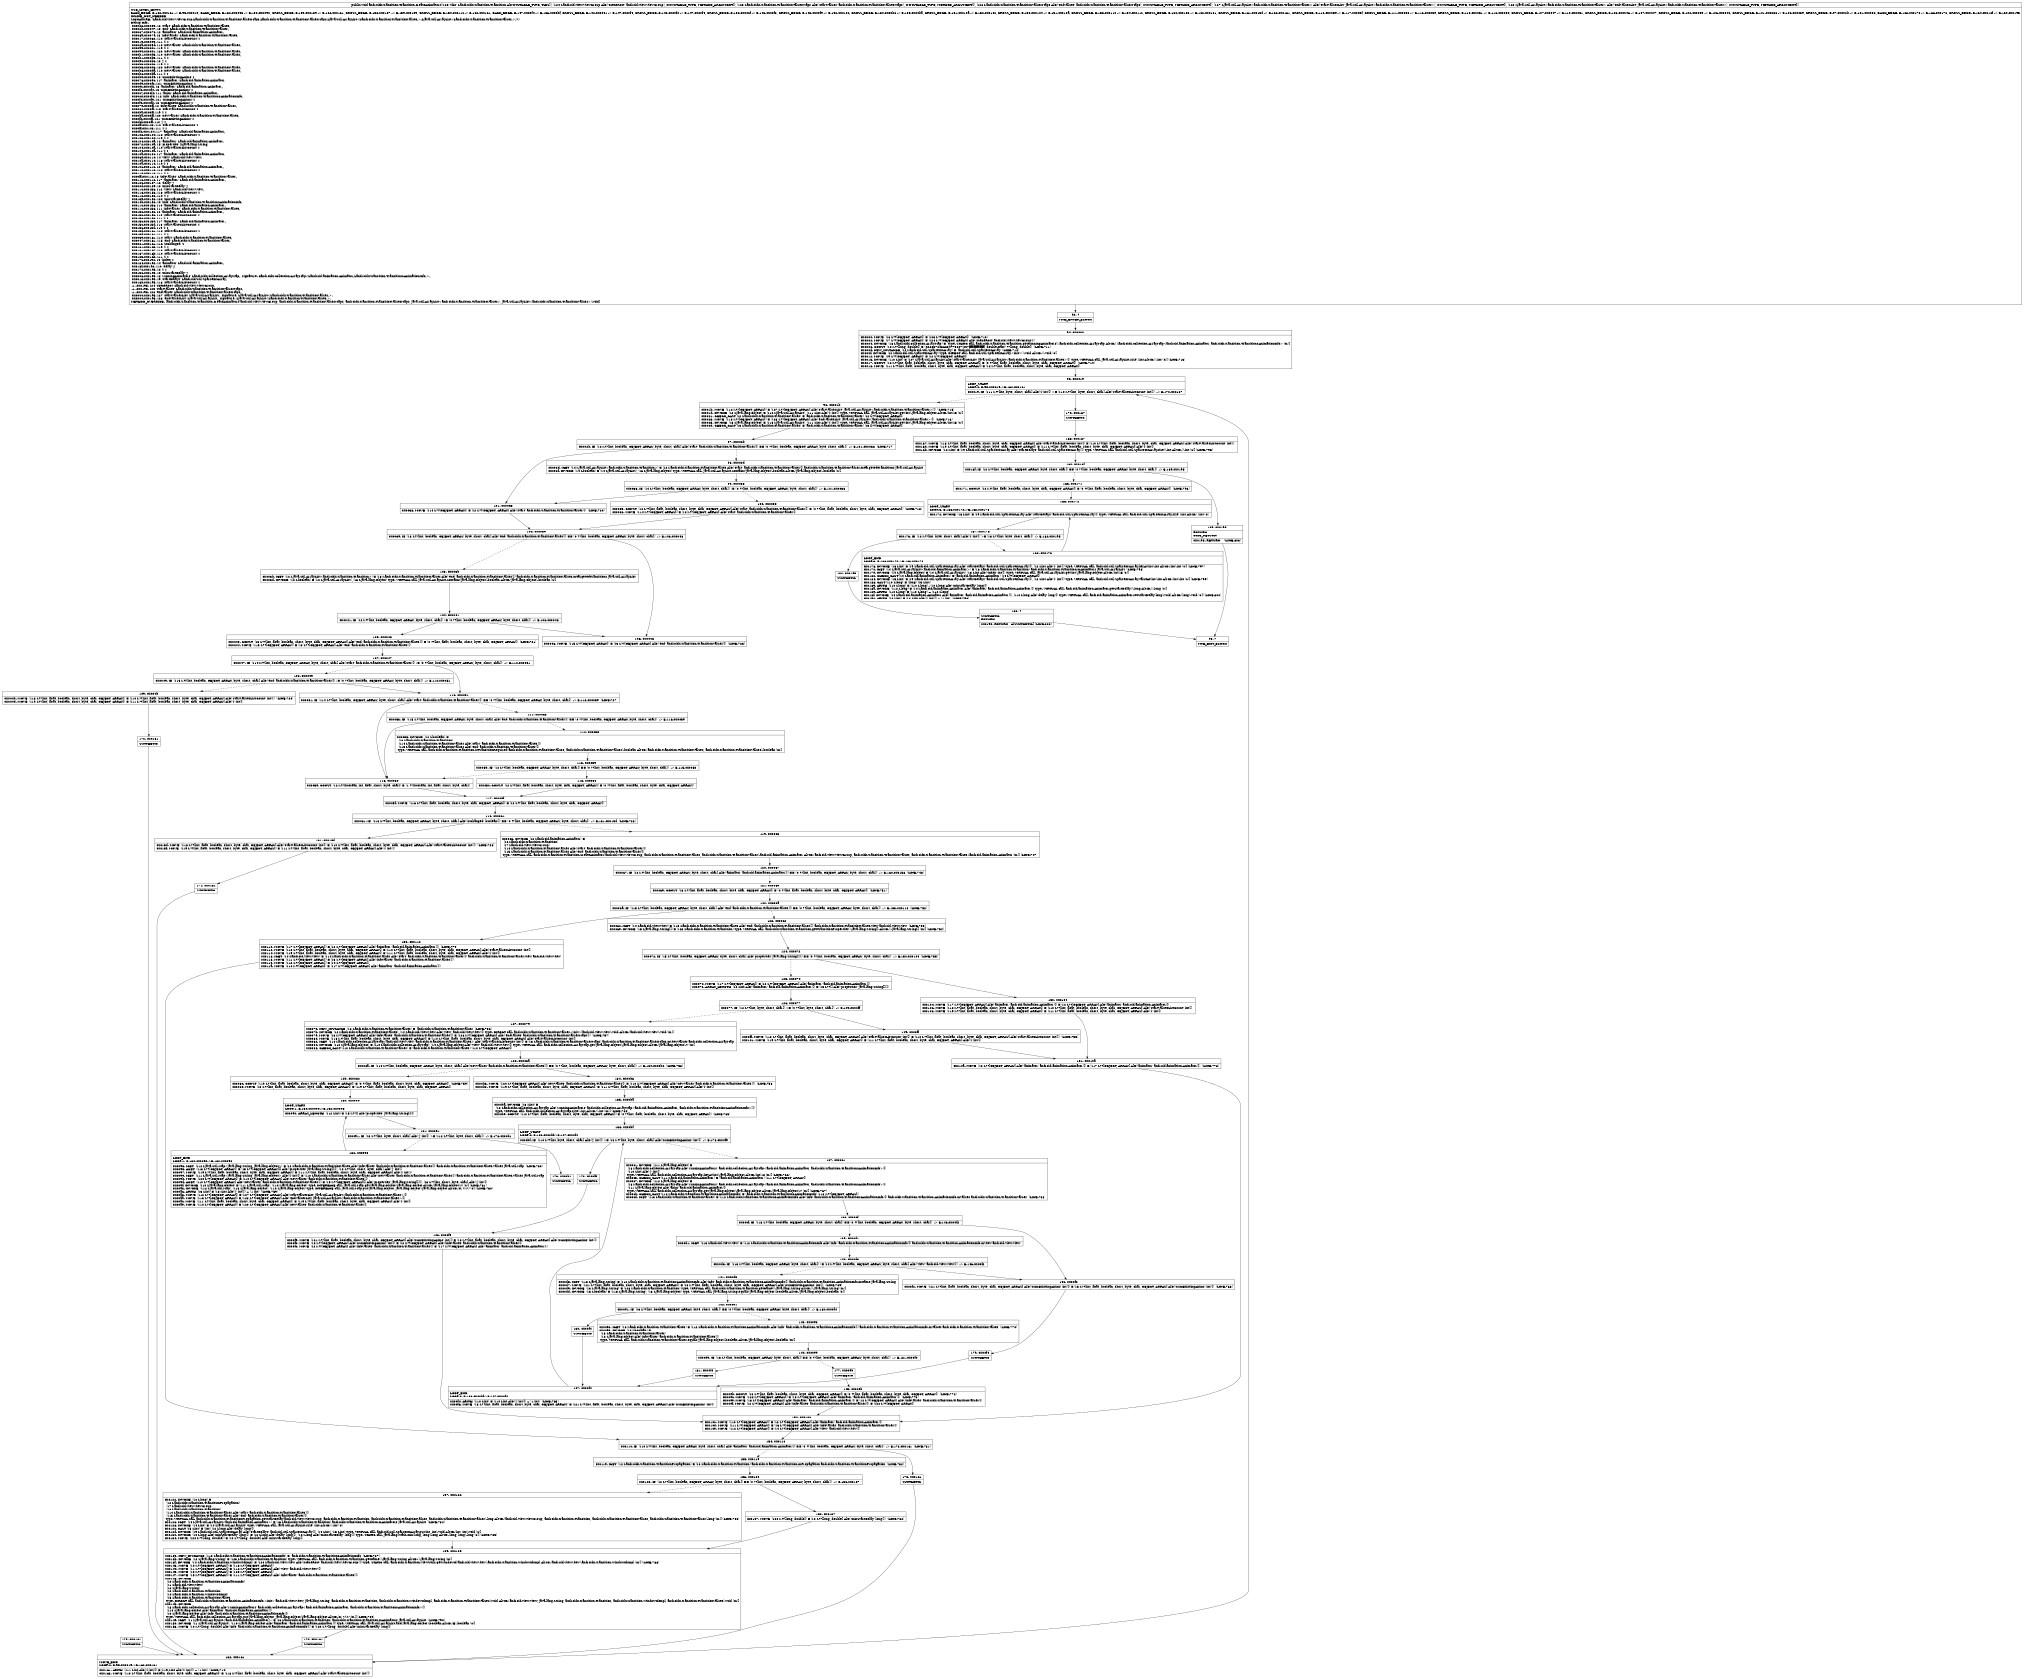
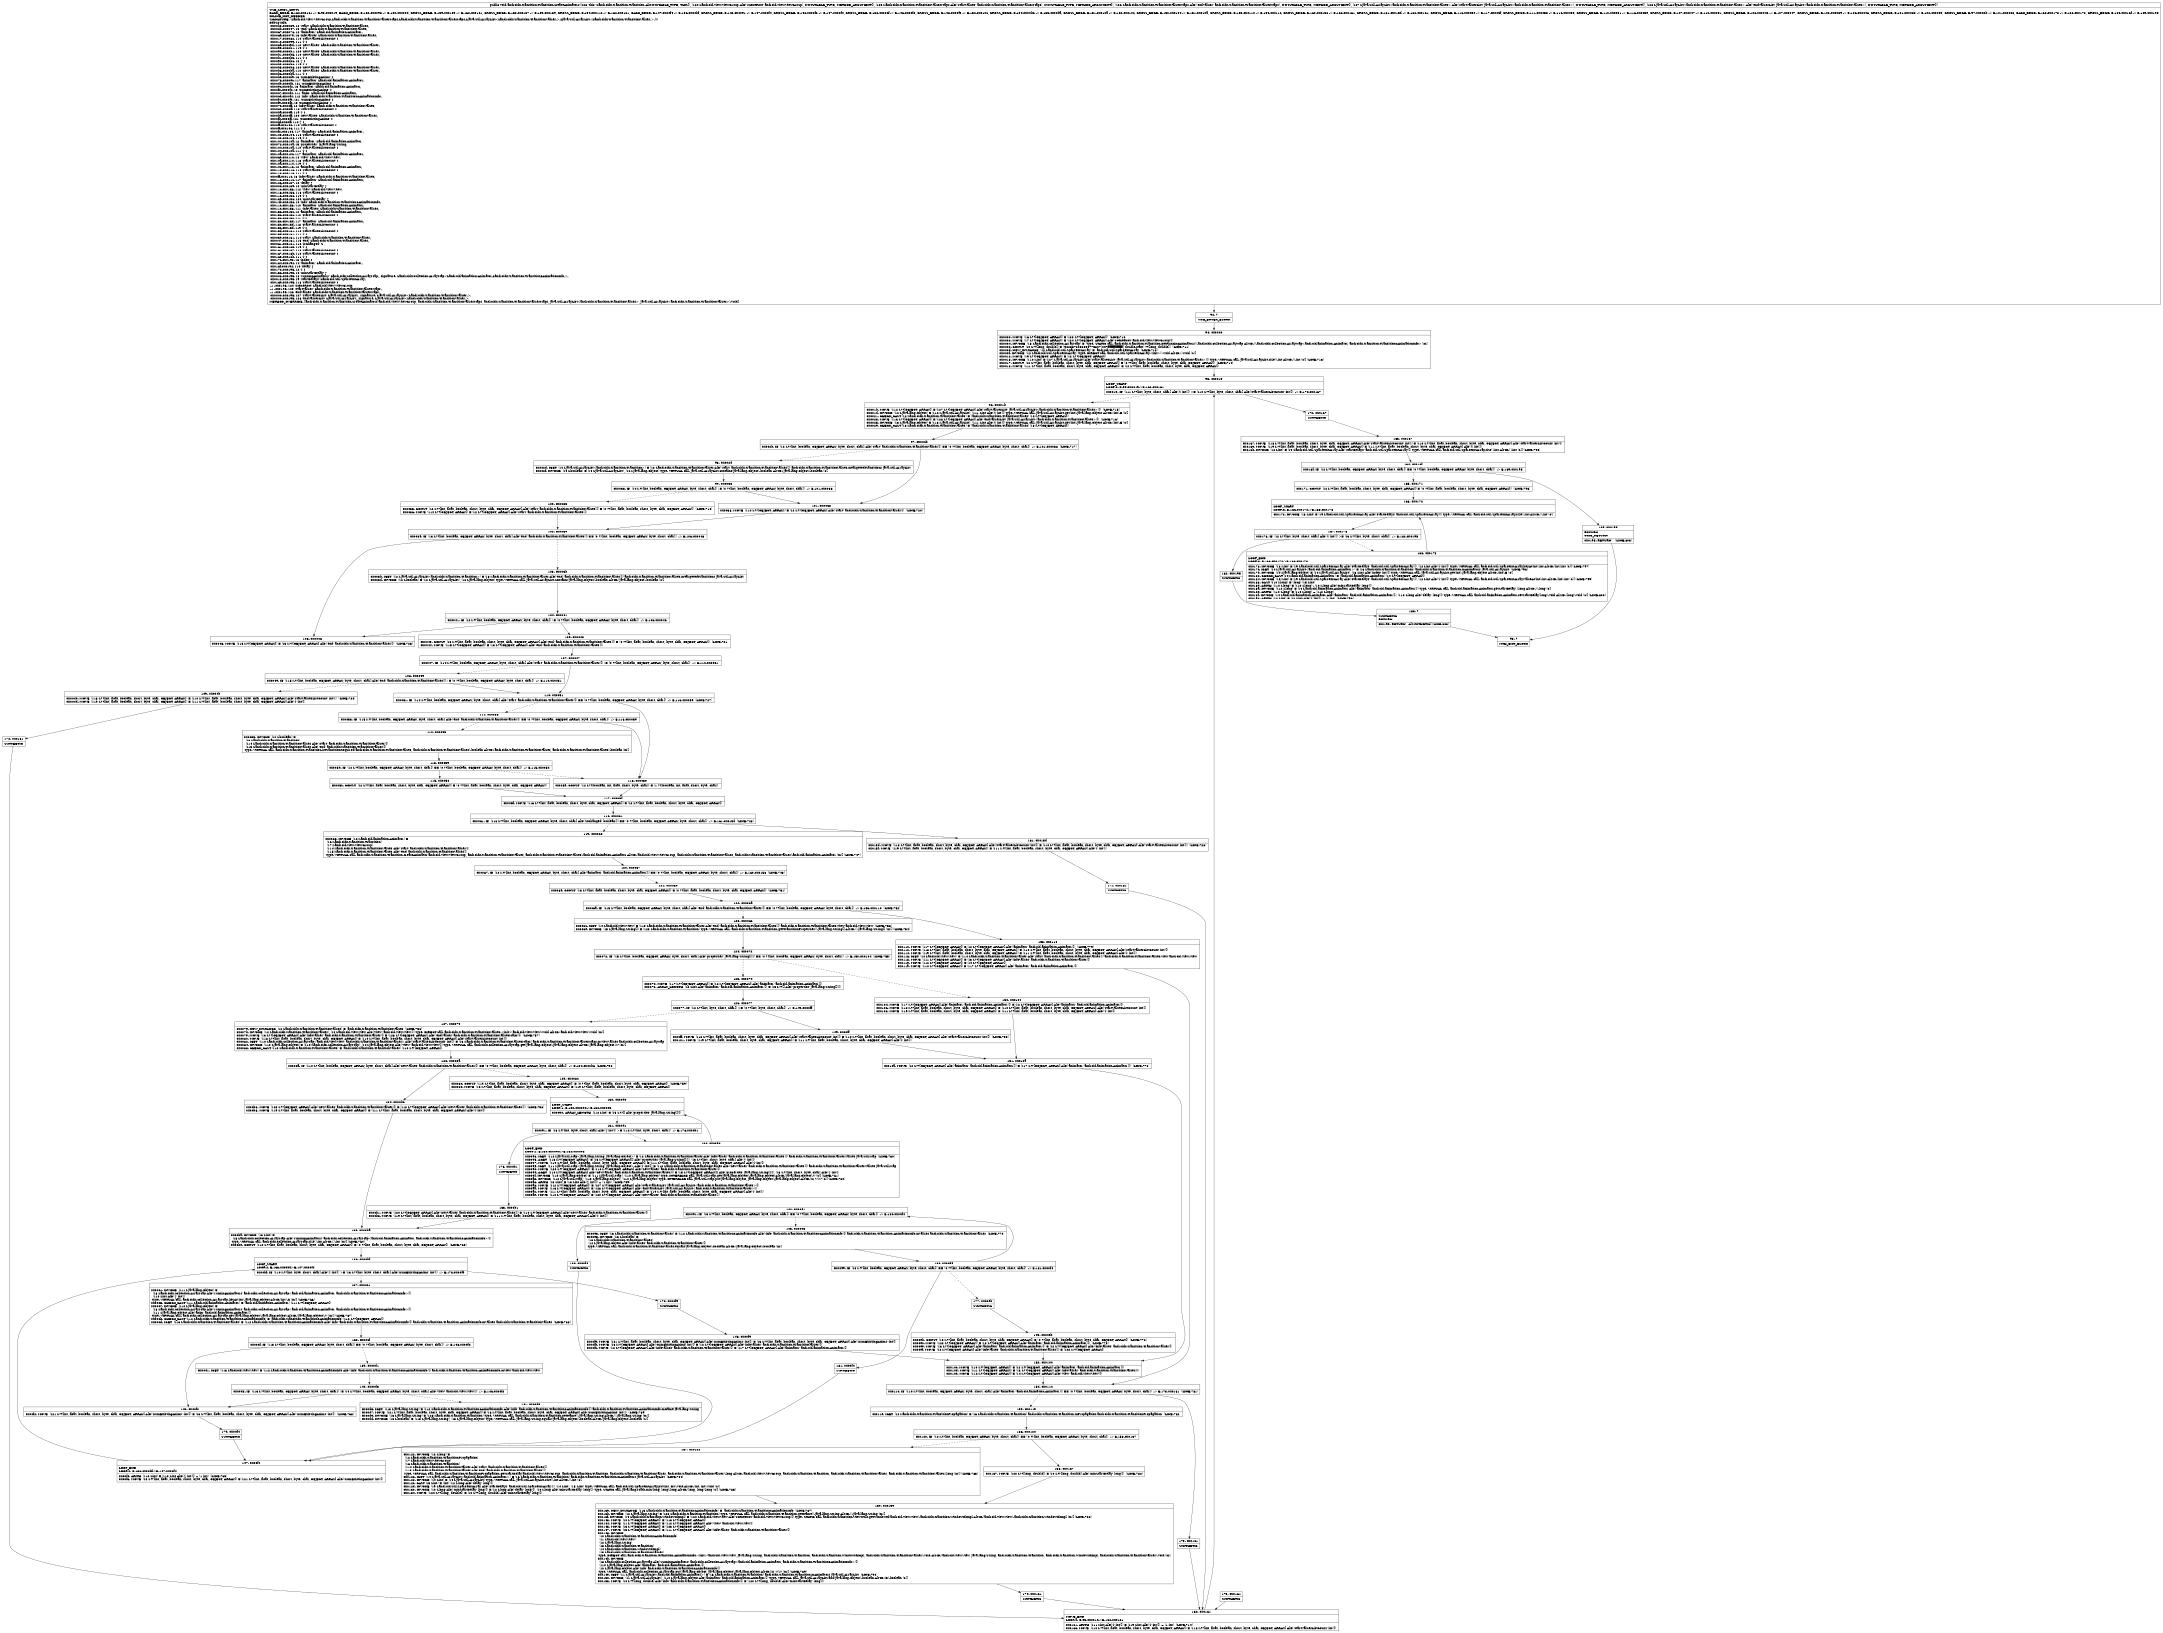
edge "124: 0x0072" -> "150: 0x0104": style solid -> dashed
node "133: 0x00b1": added
edge "141: 0x00d5" -> "142: 0x00e1": now "144: 0x00e9" -> "142: 0x00e1"
